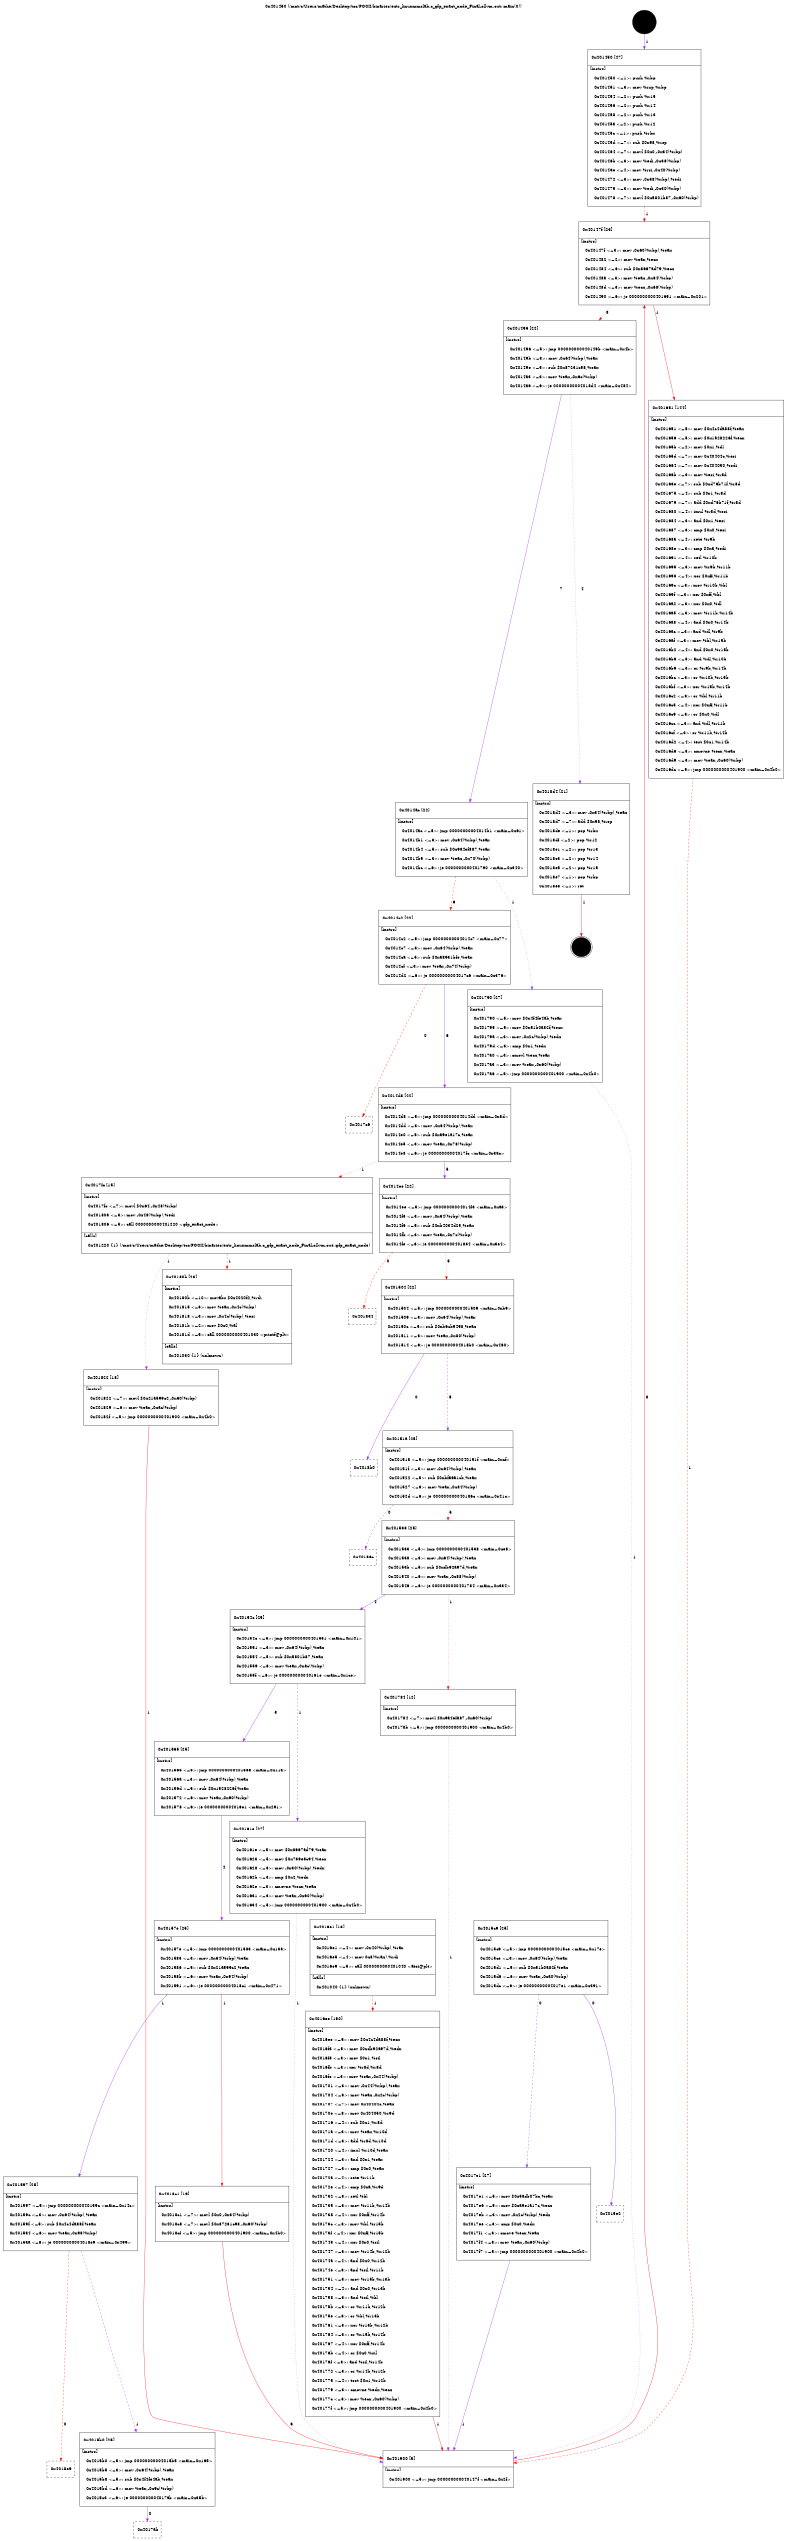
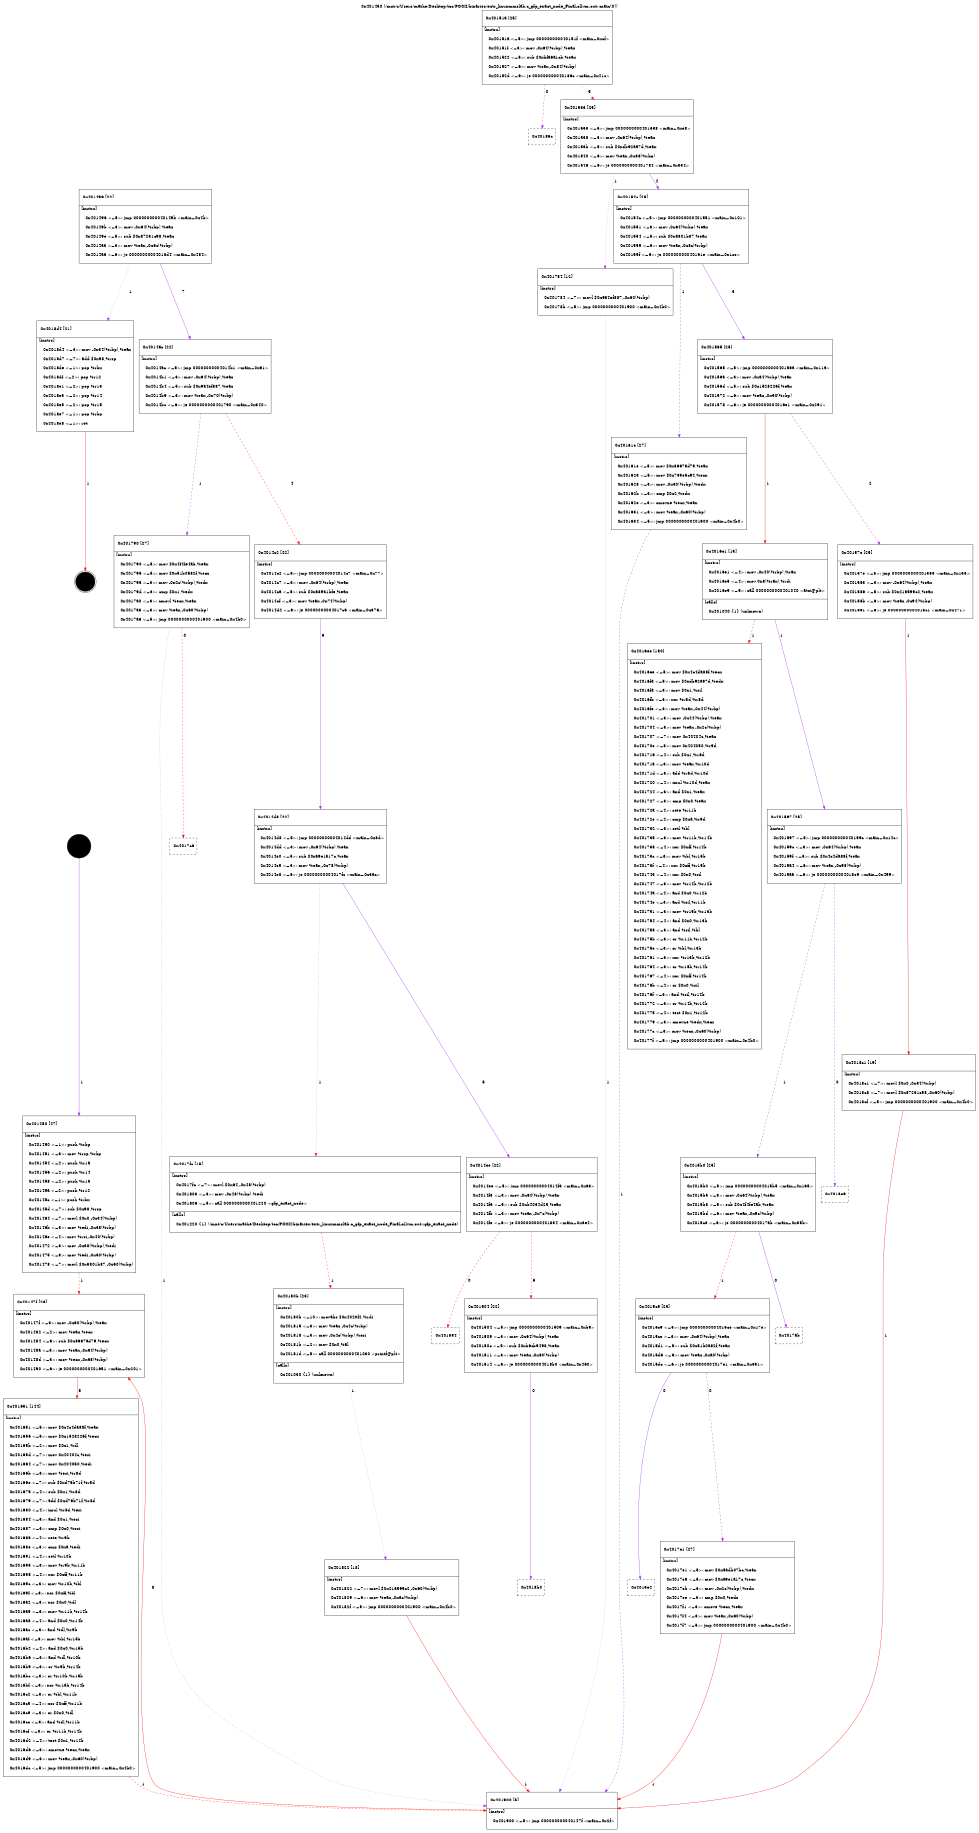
edge "0x40147f [23]" -> "0x401496 [22]": removed, label "8"
edge "0x40147f [23]" -> "0x401651 [144]": label " 1" -> " 8"
edge "0x401565 [25]" -> "0x4016e1 [13]": added, label "1"
edge "0x401496 [22]" -> "0x4018d4 [21]": label " 4" -> " 1"
edge "0x4014ac [22]" -> "0x4014c2 [22]": label " 6" -> " 4"
edge "0x4014ac [22]" -> "0x401790 [27]": style dotted -> dashed
edge "0x4014c2 [22]" -> "0x4017c6": now "0x401790 [27]" -> "0x4017c6"
edge "0x4015b0 [25]" -> "0x4015c9 [25]": added, label "1"
edge "0x4014ee [22]" -> "0x401504 [22]": style dotted -> dashed
edge "0x4017fc [15]" -> "0x401822 [18]": now "0x40180b [23]" -> "0x401822 [18]"
edge "0x401504 [22]" -> "0x40151a [25]": removed, label "5"
edge "0x401533 [25]" -> "0x401784 [12]": color red -> purple
edge "0x401565 [25]" -> "0x40157e [25]": style solid -> dashed
edge "0x40157e [25]" -> "0x401597 [25]": now "0x4016e1 [13]" -> "0x401597 [25]"
edge "0x40161e [27]" -> "0x401900 [5]": style dotted -> dashed
edge "0x401597 [25]" -> "0x4018e9": color red -> purple
edge "0x4017e1 [27]" -> "0x401900 [5]": color purple -> red
edge "0x4018c1 [19]" -> "0x401900 [5]": label " 6" -> " 1"
edge "0x4016ee [150]" -> "0x401900 [5]": removed, label "1"
